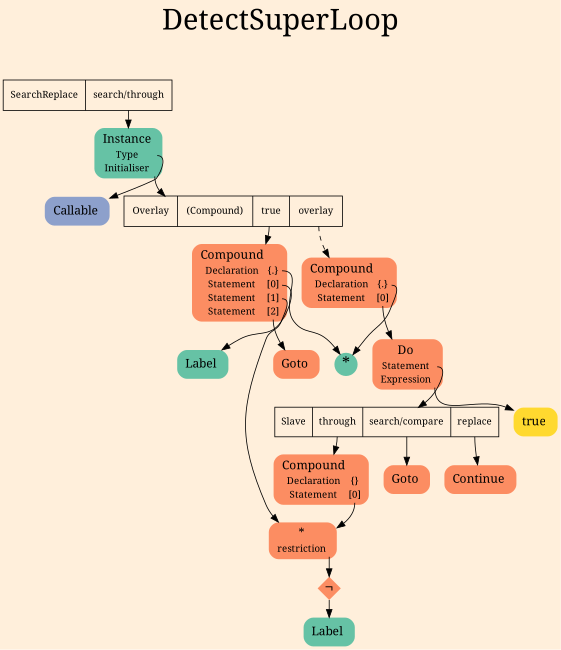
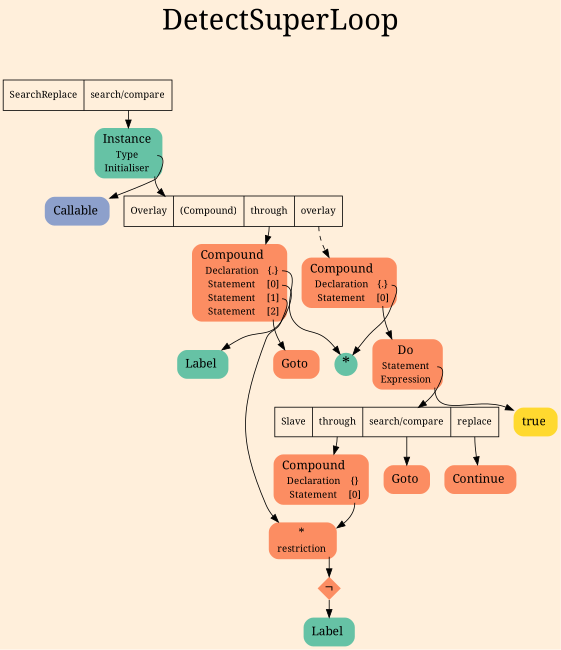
node "SearchReplace": text "search/through" -> "search/compare"
node "Overlay": text "true" -> "through"
